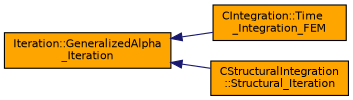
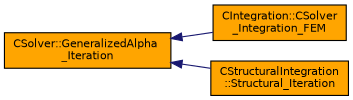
node "CIntegration::Time _Integration_FEM": label "CIntegration::Time _Integration_FEM" -> "CIntegration::CSolver _Integration_FEM"
node "Iteration::GeneralizedAlpha _Iteration": label "Iteration::GeneralizedAlpha _Iteration" -> "CSolver::GeneralizedAlpha _Iteration"
